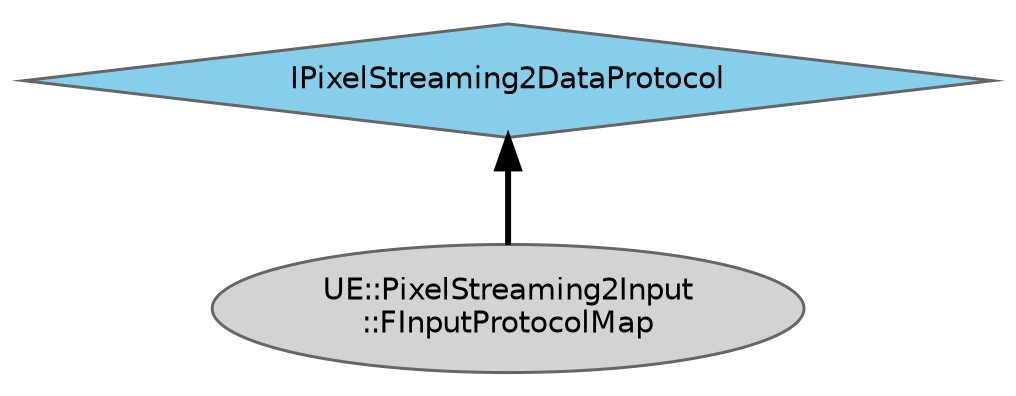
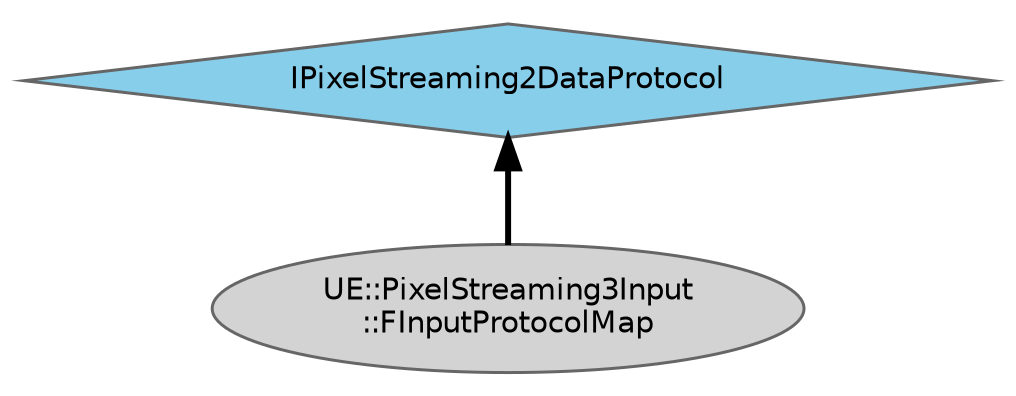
node "UE::PixelStreaming2Input ::FInputProtocolMap": label "UE::PixelStreaming2Input ::FInputProtocolMap" -> "UE::PixelStreaming3Input ::FInputProtocolMap"
